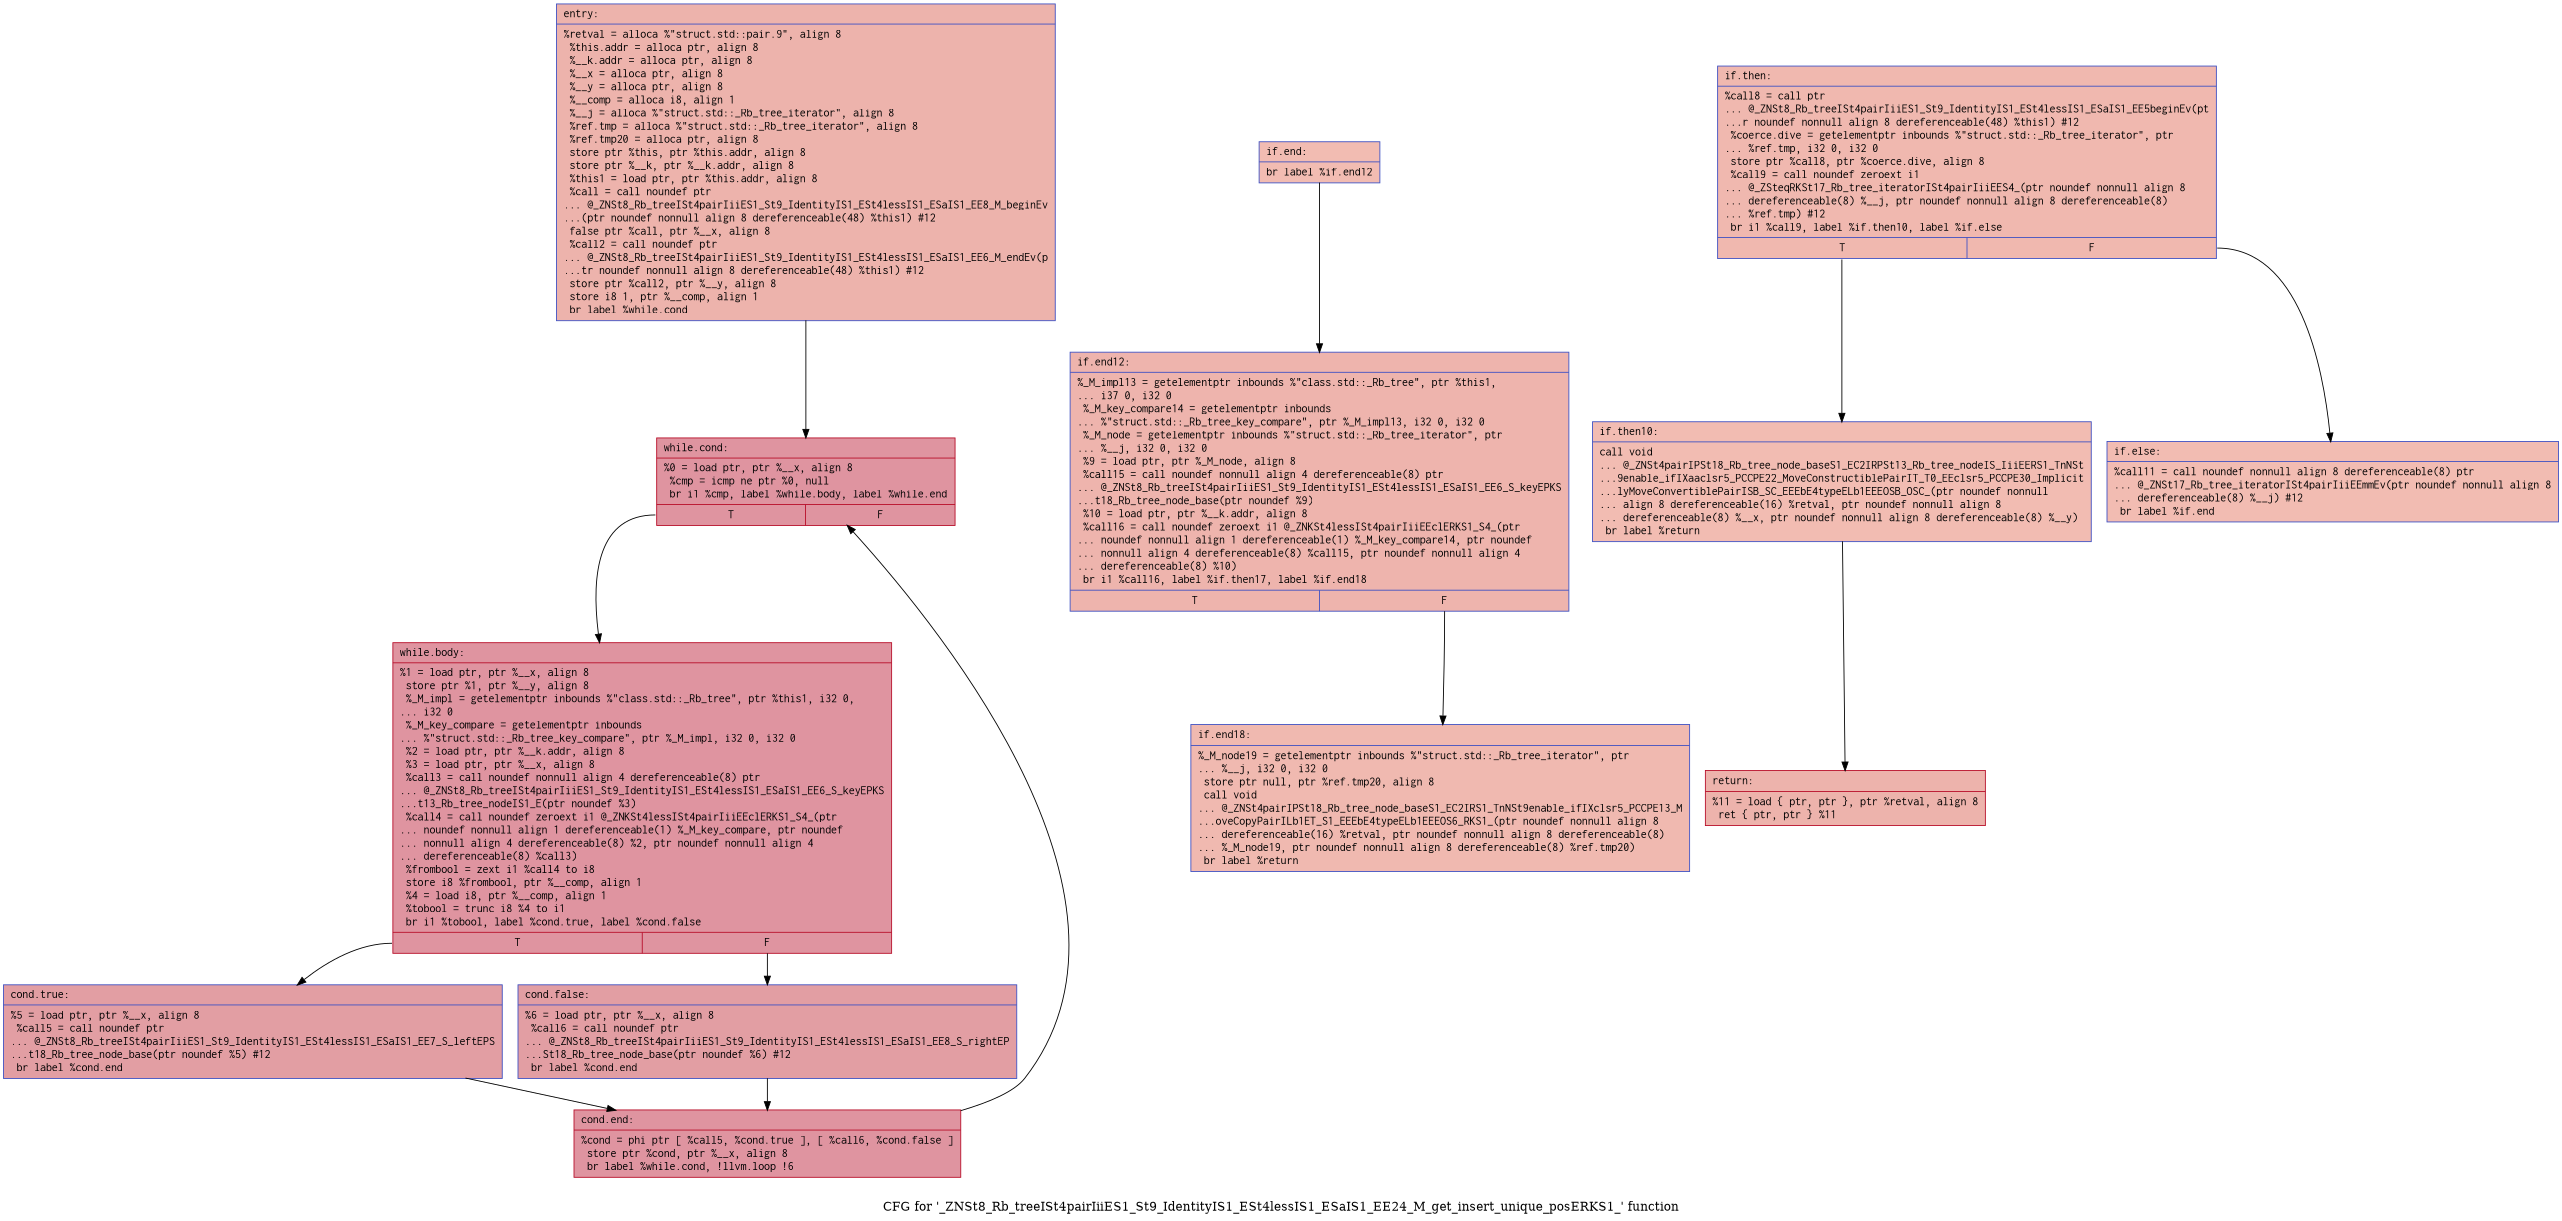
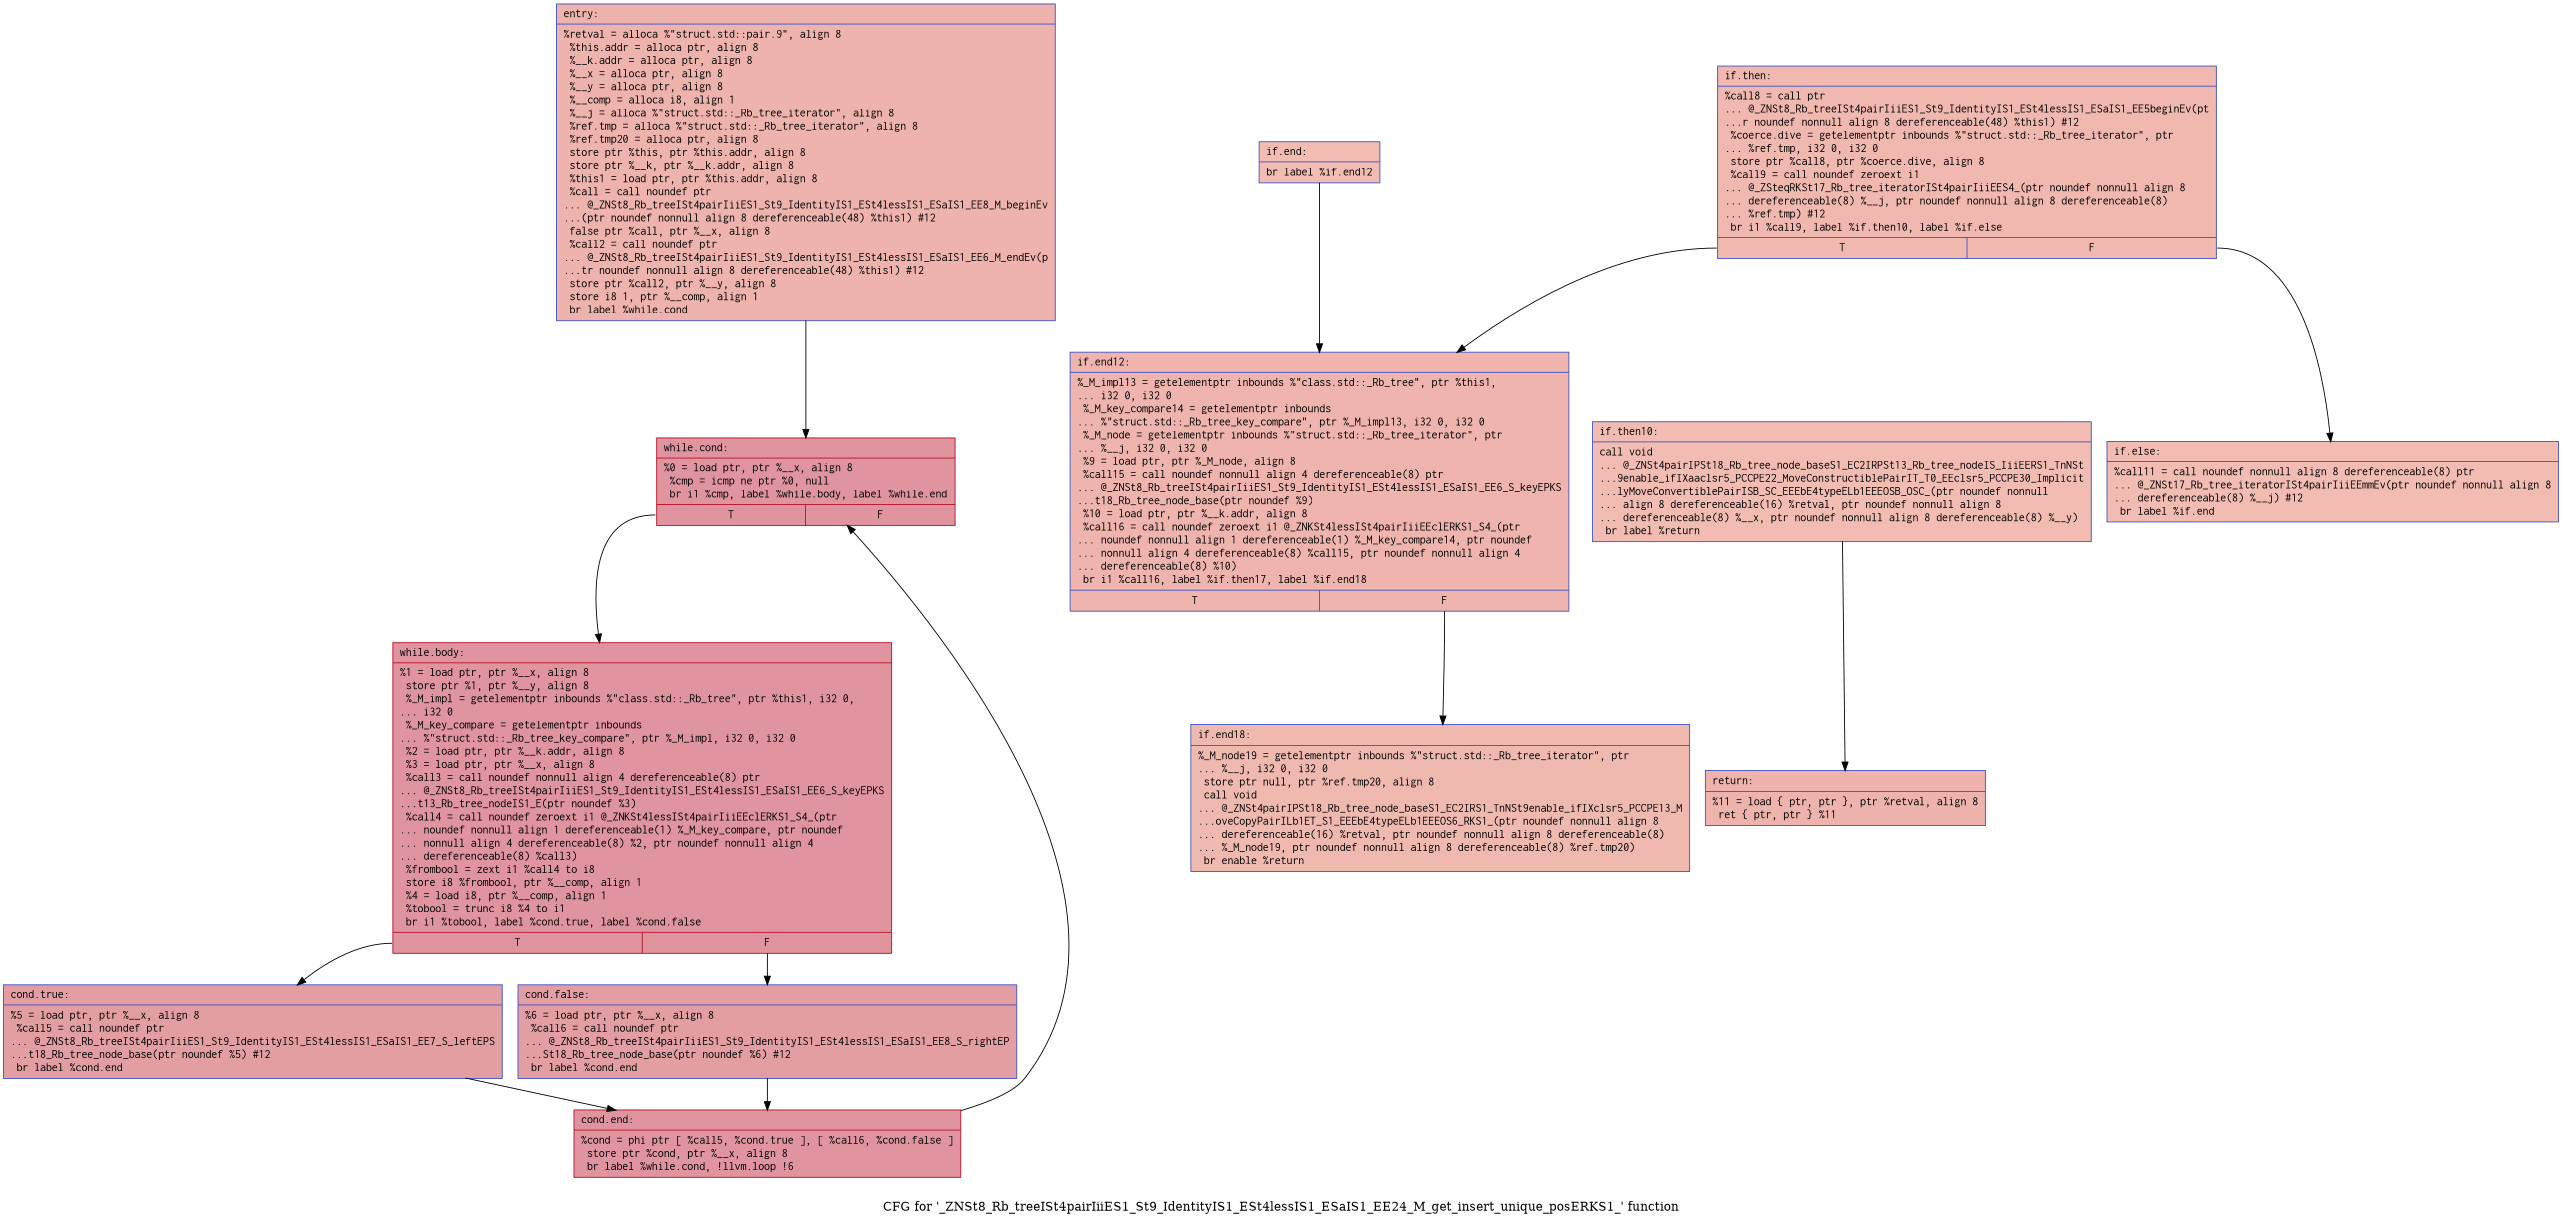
edge "if.then:" -> "if.then10:": now "if.then:" -> "if.end12:"
node "if.end12:": text "... i37 0, i32 0" -> "... i32 0, i32 0"
node "return:": color #b70d28ff -> #3d50c3ff
node "if.end18:": text "br label %return" -> "br enable %return"
